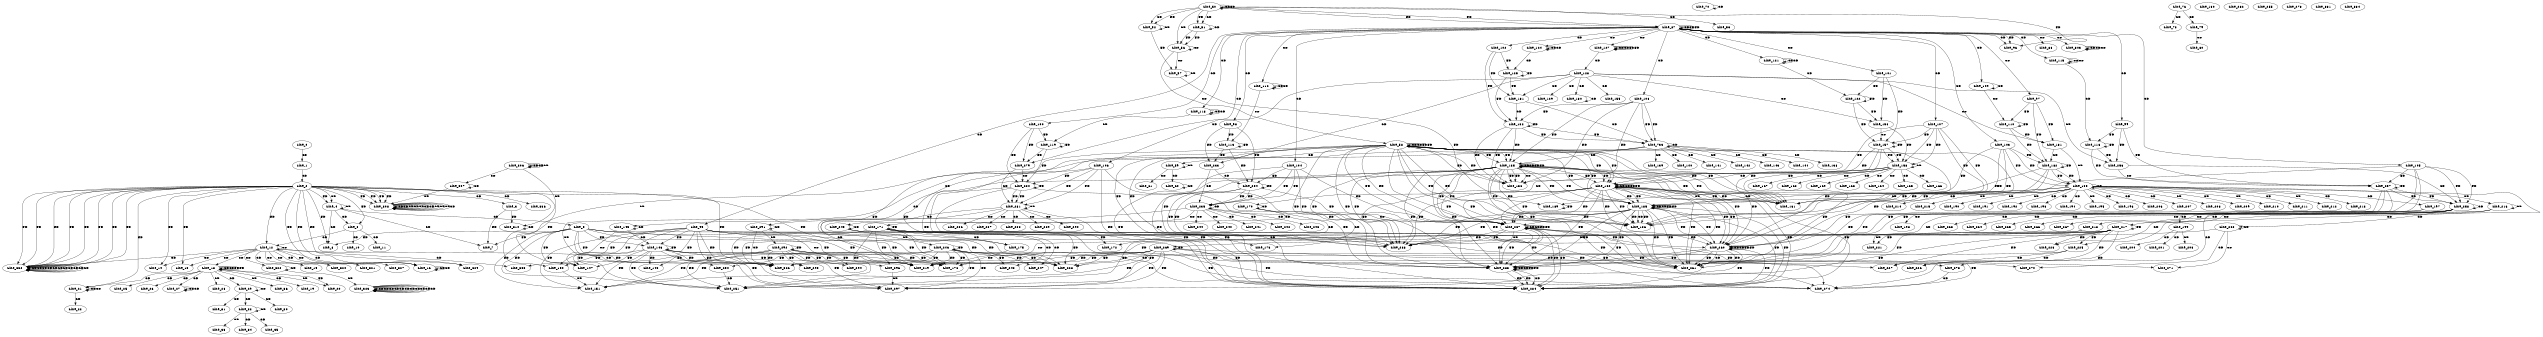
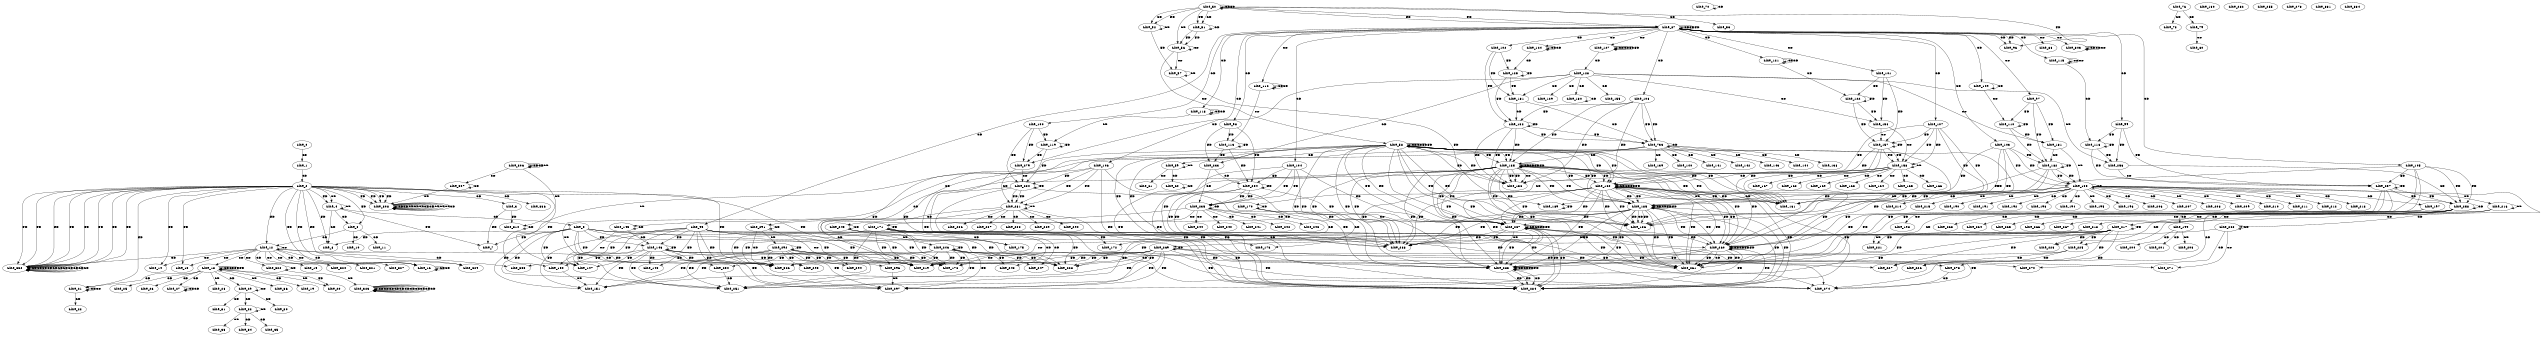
edge "Line_156" -> "Line_158": label "FD" -> "CD"
edge "Line_4" -> "Line_7": label "CD" -> "FD"
